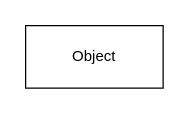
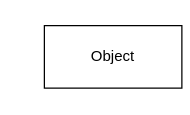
node "Object": moved (94, 57) -> (113, 57)
